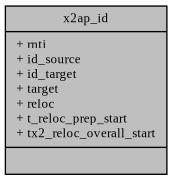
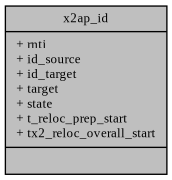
node "x2ap_id": text "+ reloc" -> "+ state"
